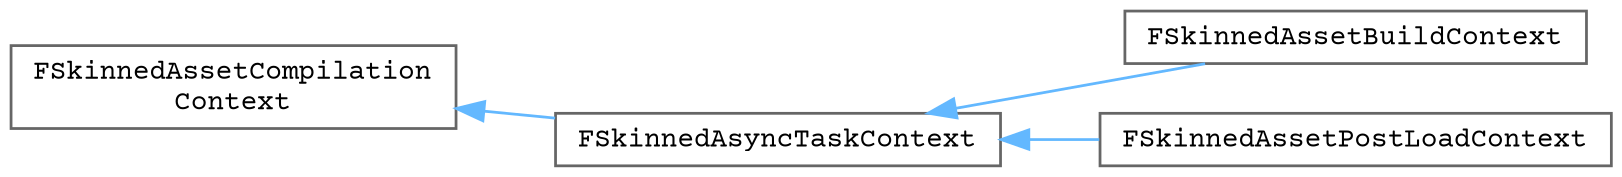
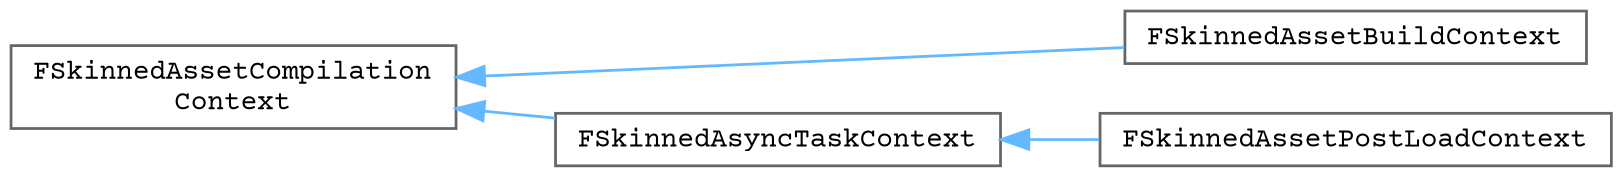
edge "FSkinnedAssetBuildContext" -> "FSkinnedAsyncTaskContext": now "FSkinnedAssetBuildContext" -> "FSkinnedAssetCompilation Context"
